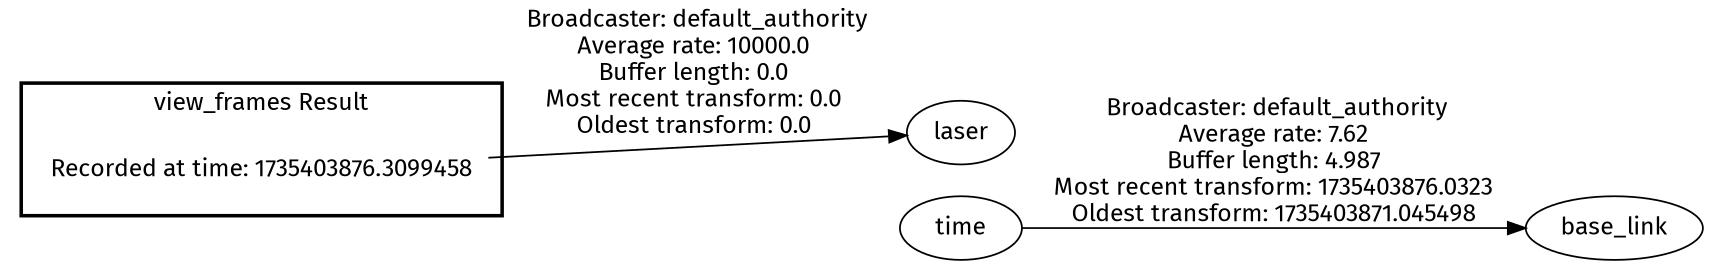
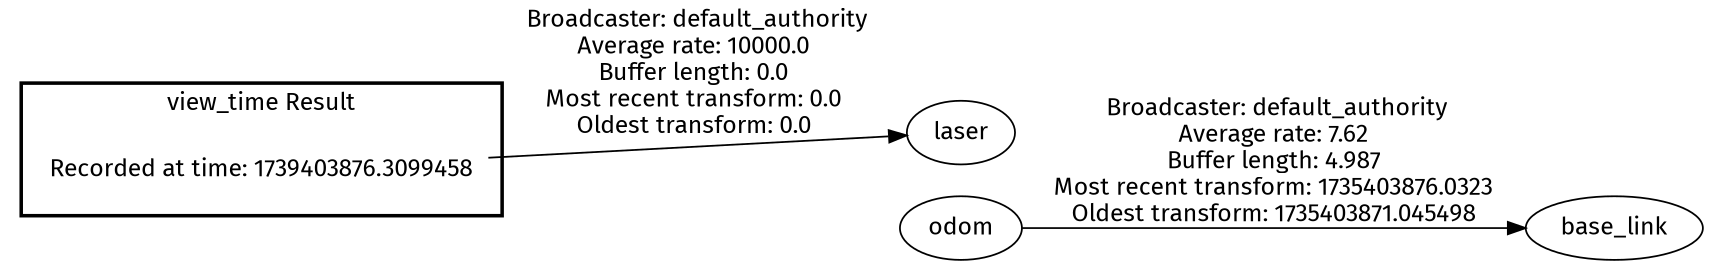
cluster "view_frames Result": label "view_frames Result" -> "view_time Result"
node "Recorded at time: 1735403876.3099458": label "Recorded at time: 1735403876.3099458" -> "Recorded at time: 1739403876.3099458"
node "time": label "time" -> "odom"
